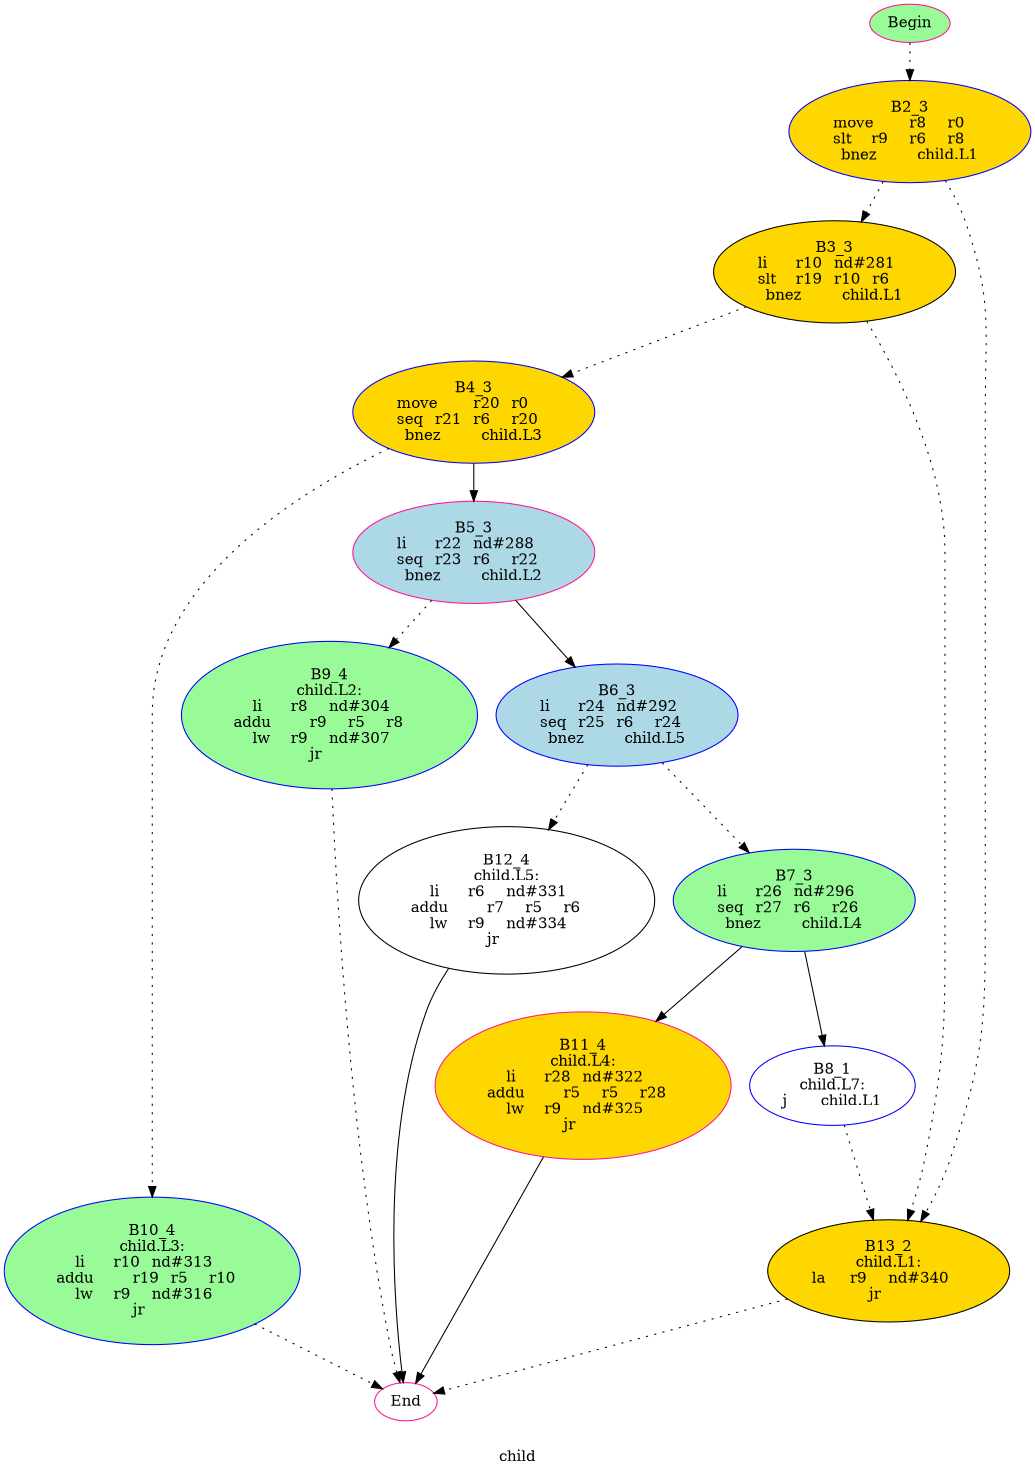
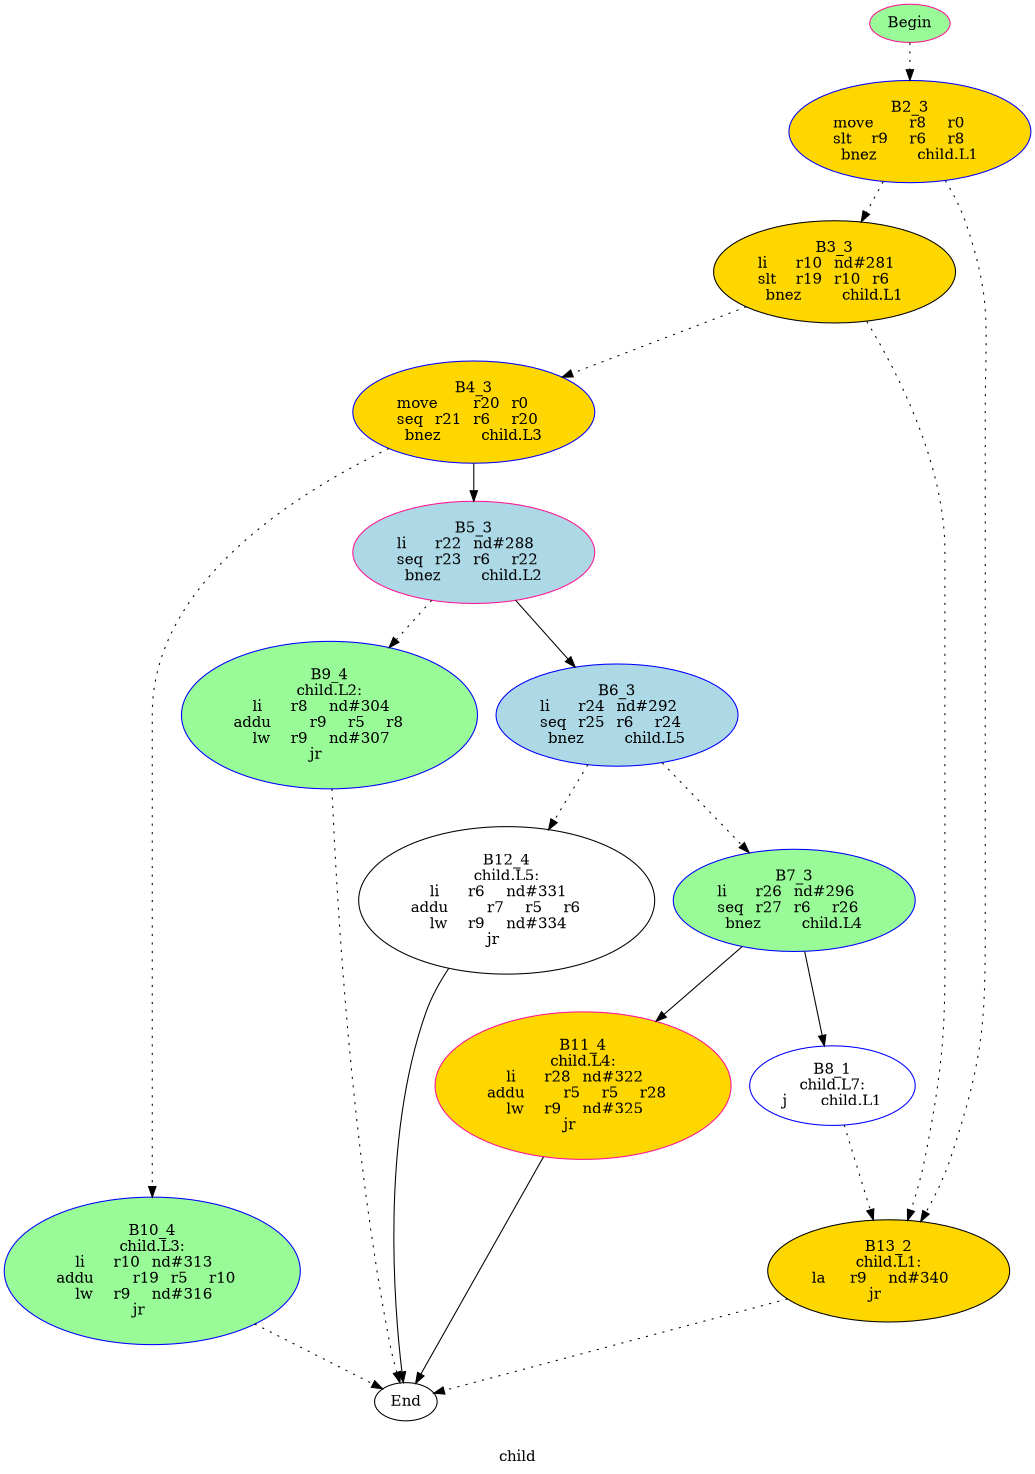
node "End": color deeppink -> black
